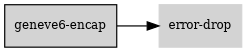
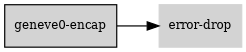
node "geneve6-encap": label "geneve6-encap" -> "geneve0-encap"
